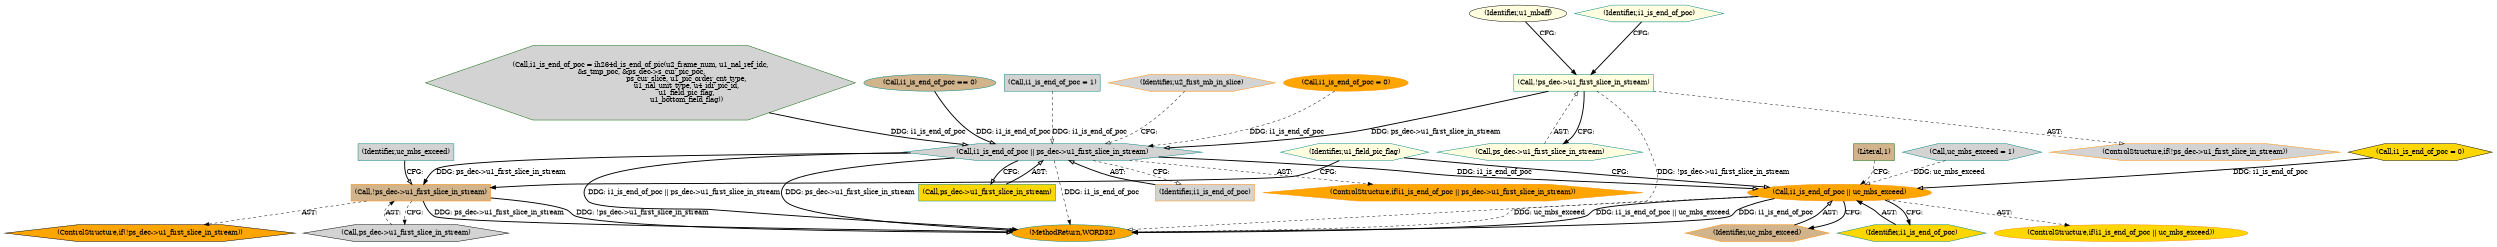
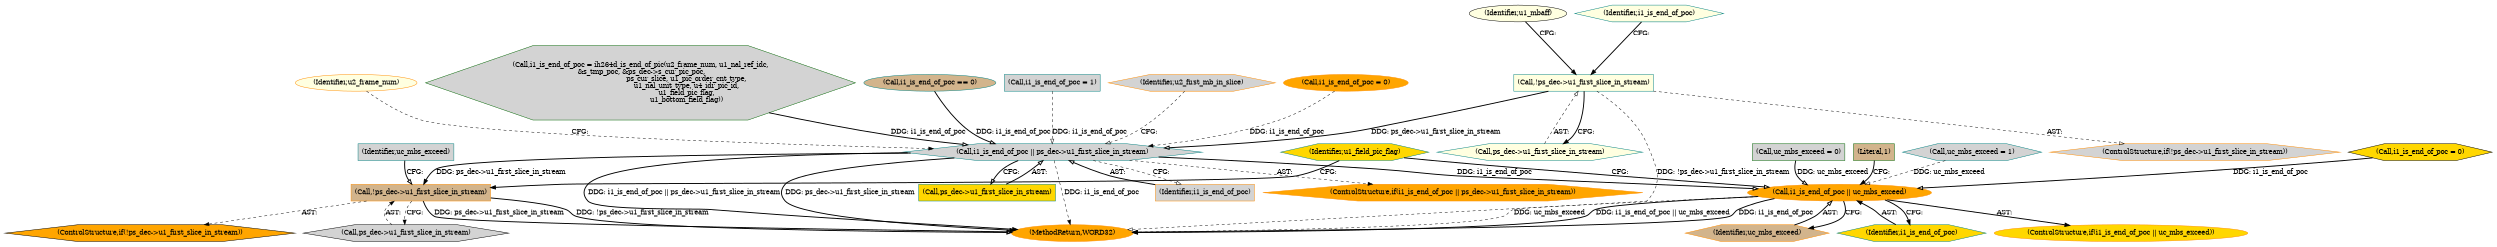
node "(Identifier,u2_frame_num)": added
node "(Identifier,u1_field_pic_flag)": fillcolor lightyellow -> gold
node "(Call,uc_mbs_exceed = 0)": added
edge "(Literal,1)" -> "(Call,i1_is_end_of_poc || uc_mbs_exceed)": style dashed -> bold
edge "(Call,i1_is_end_of_poc || uc_mbs_exceed)" -> "(ControlStructure,if(i1_is_end_of_poc || uc_mbs_exceed))": style dashed -> bold
node "(MethodReturn,WORD32)": color teal -> darkorange
